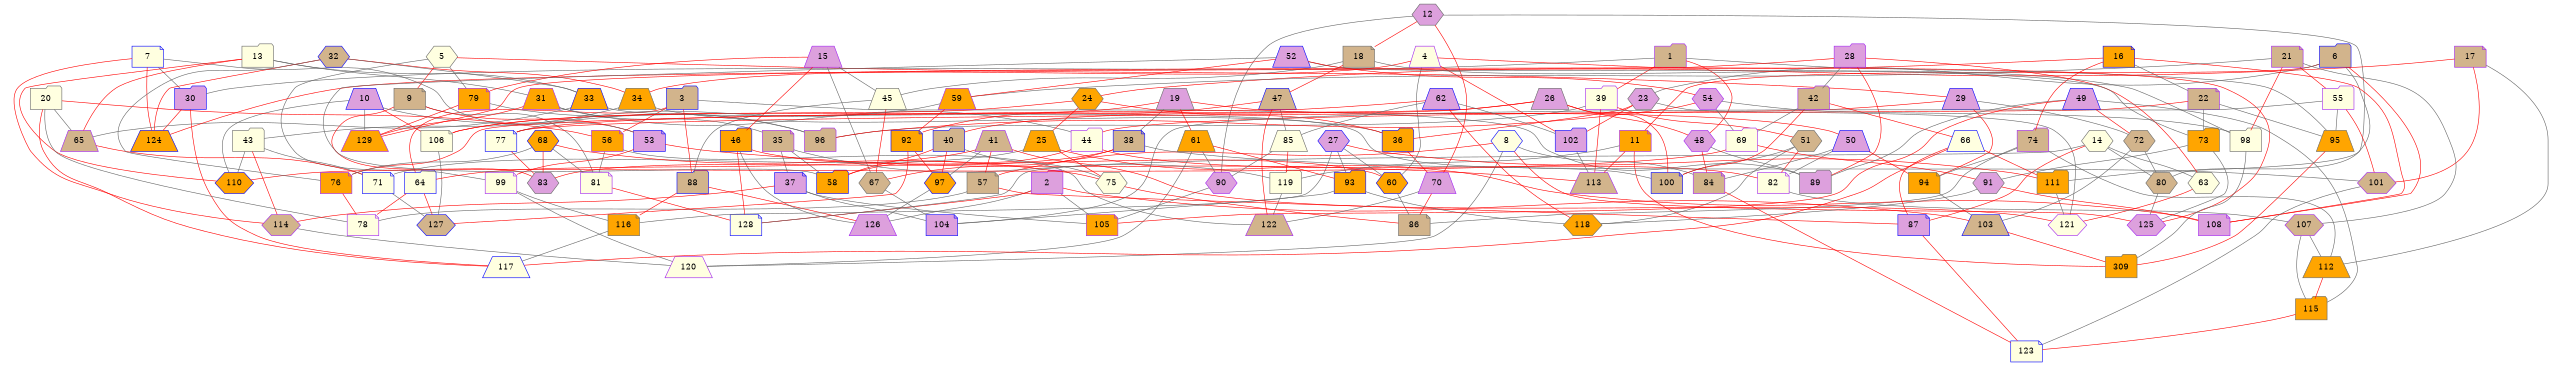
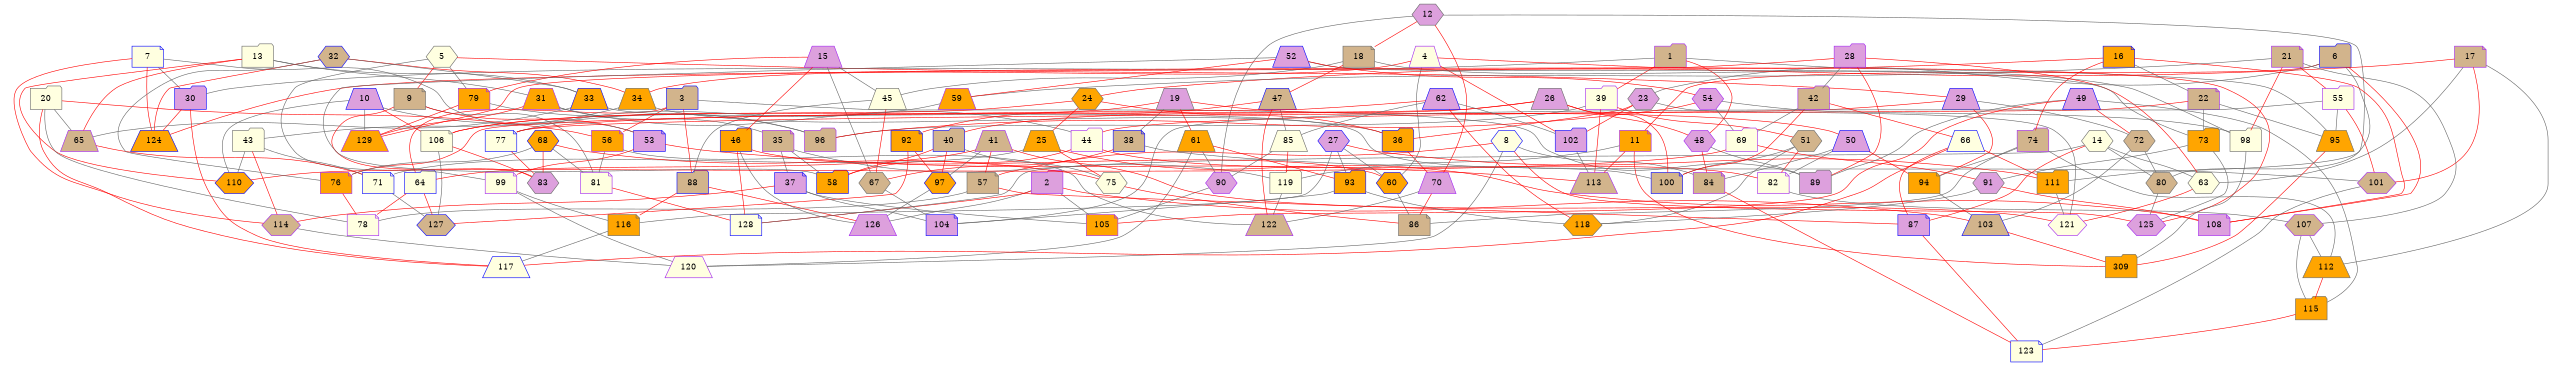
edge "59" -- "92": removed
edge "17" -- "63": added
edge "38" -- "83": now "106" -- "83"
